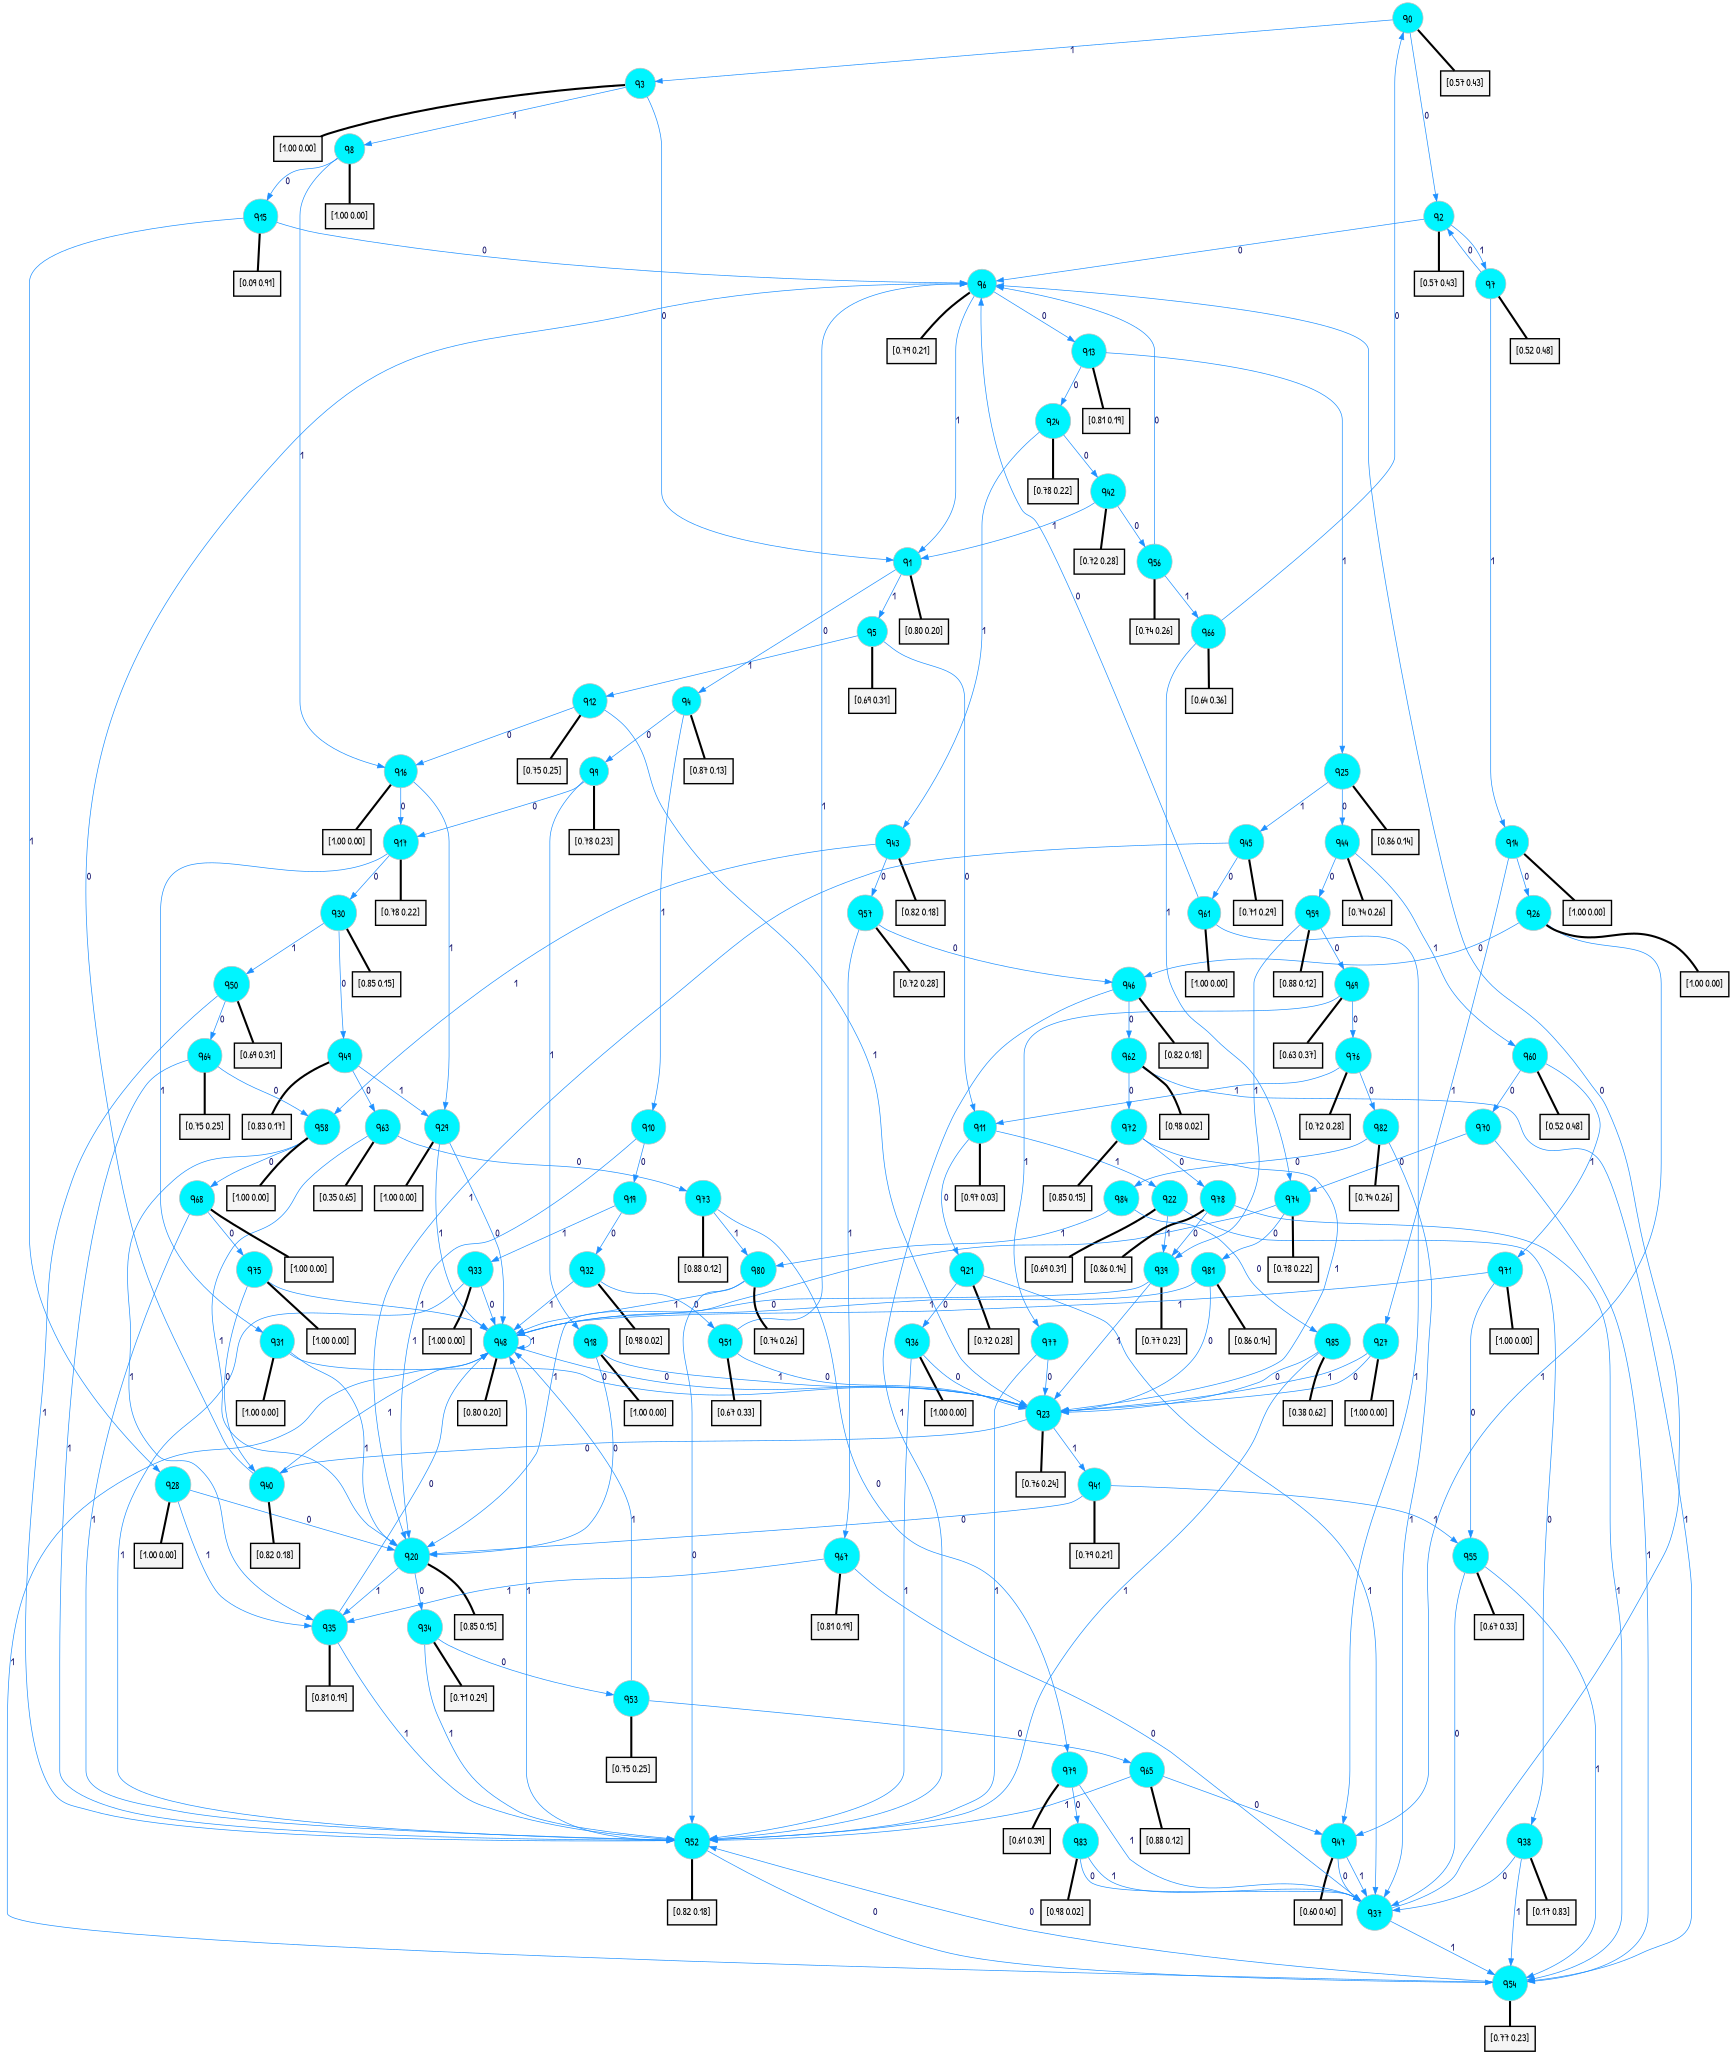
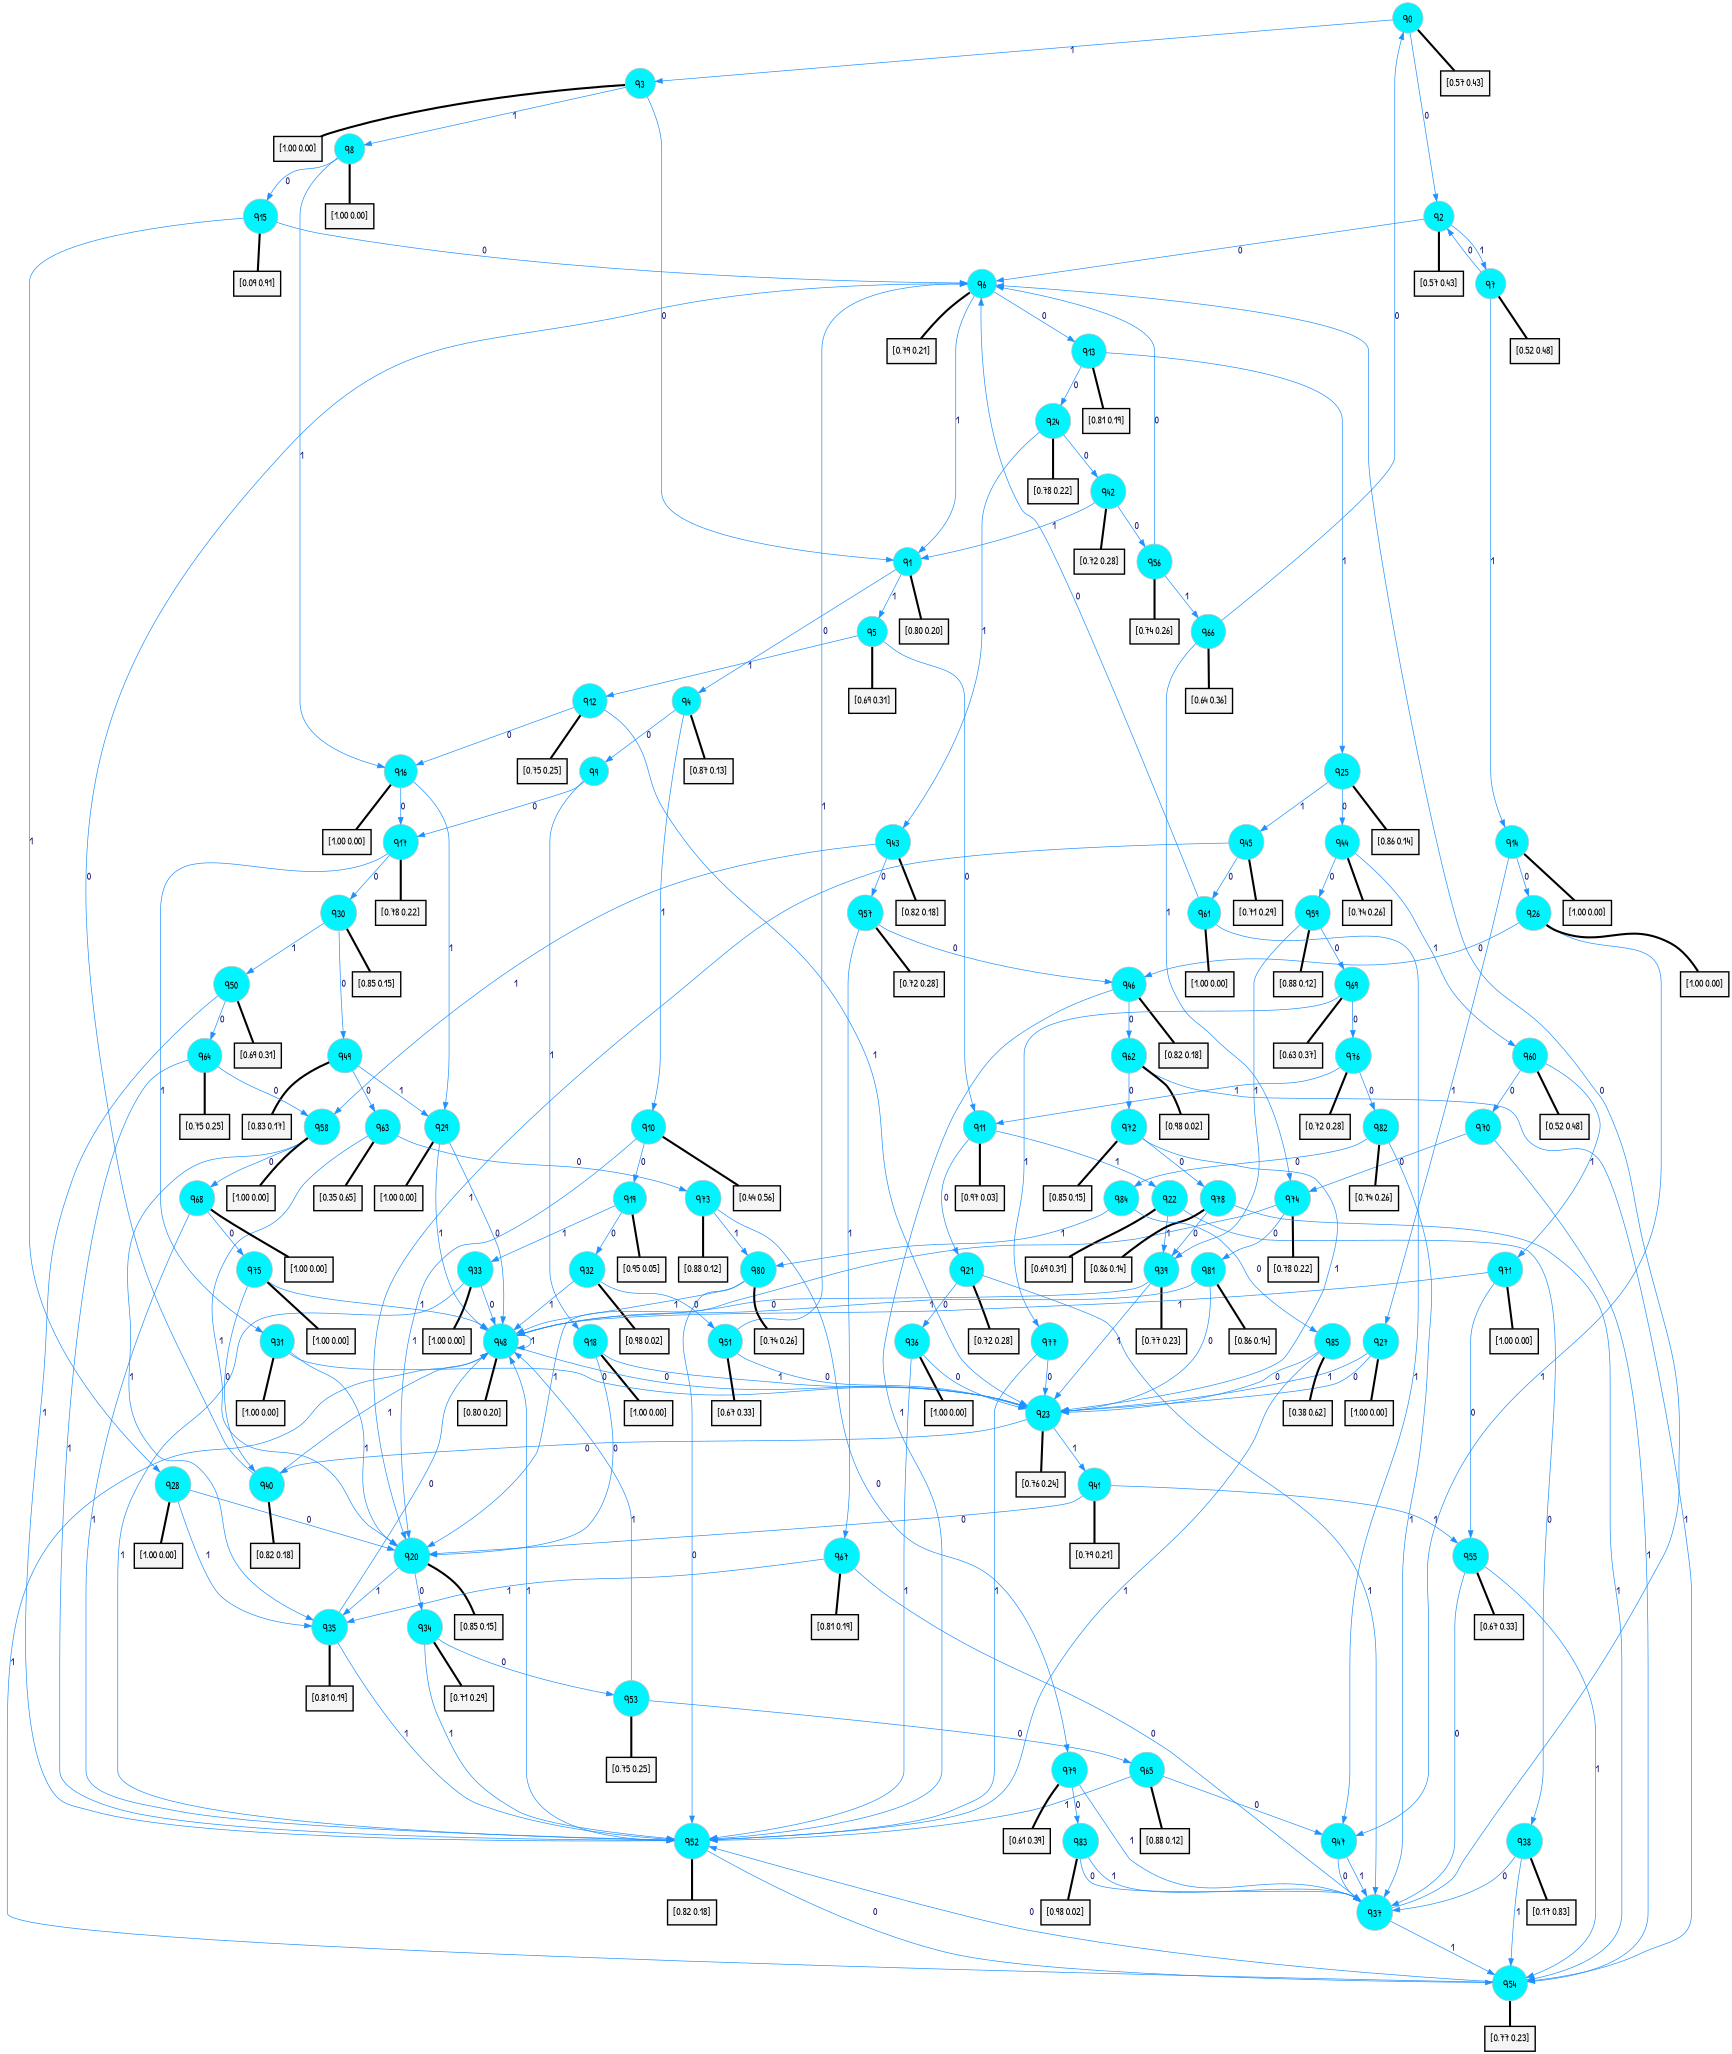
node "[0.78 0.23]": removed
node "[0.44 0.56]": added
node "[0.95 0.05]": added
node "[0.60 0.40]": removed
